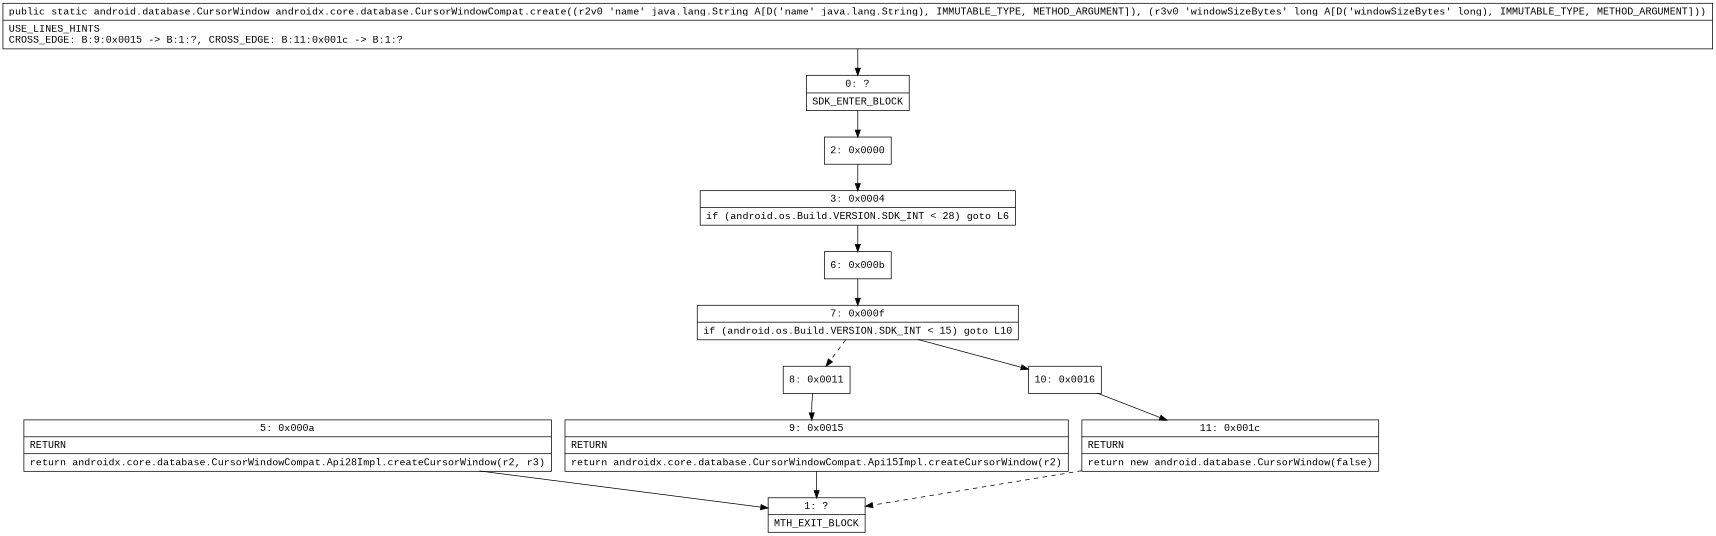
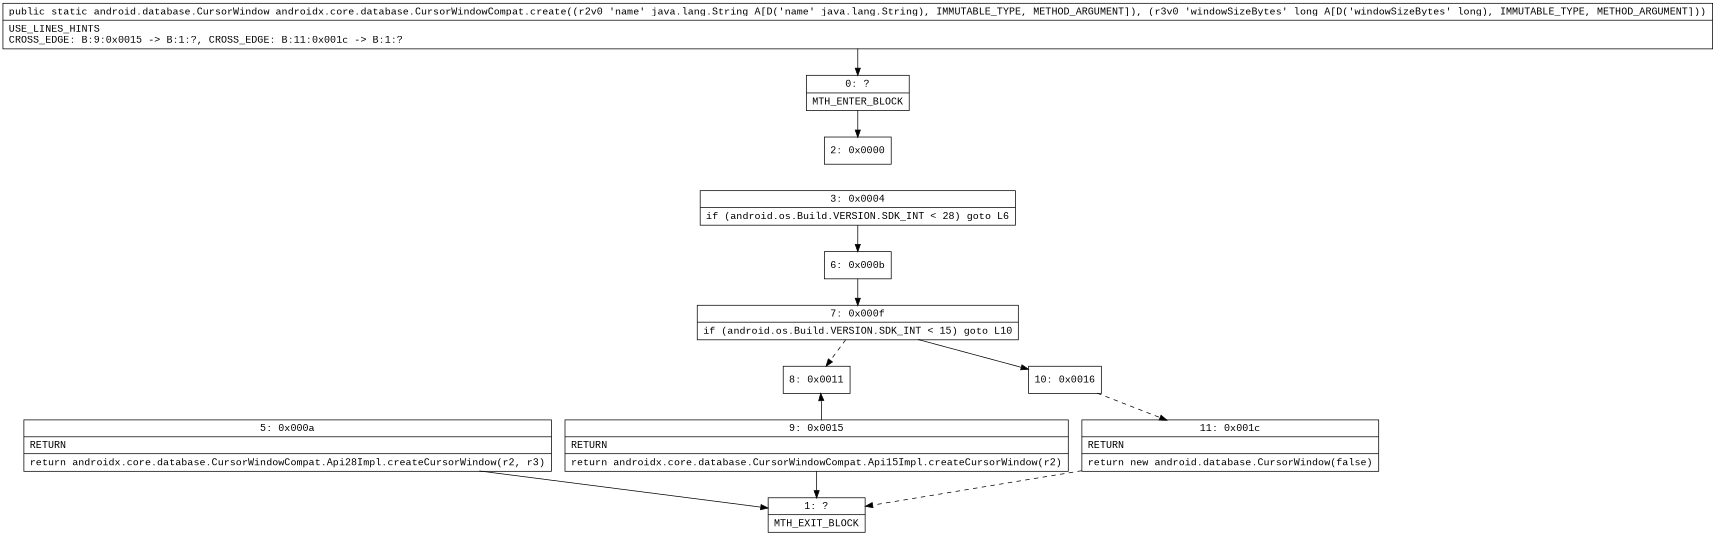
node "0: ?": text "SDK_ENTER_BLOCK" -> "MTH_ENTER_BLOCK"
edge "2: 0x0000" -> "3: 0x0004": removed
edge "8: 0x0011" -> "9: 0x0015": reversed
edge "10: 0x0016" -> "11: 0x001c": style solid -> dashed
